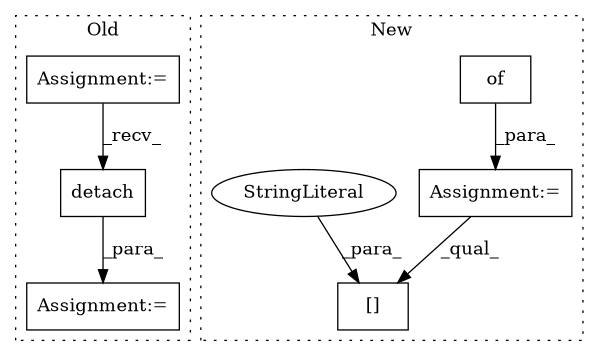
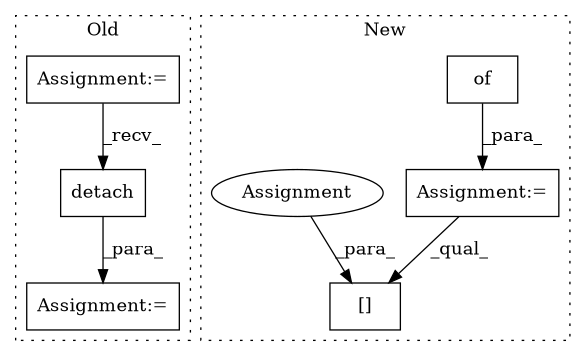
node "StringLiteral": label "StringLiteral" -> "Assignment"
